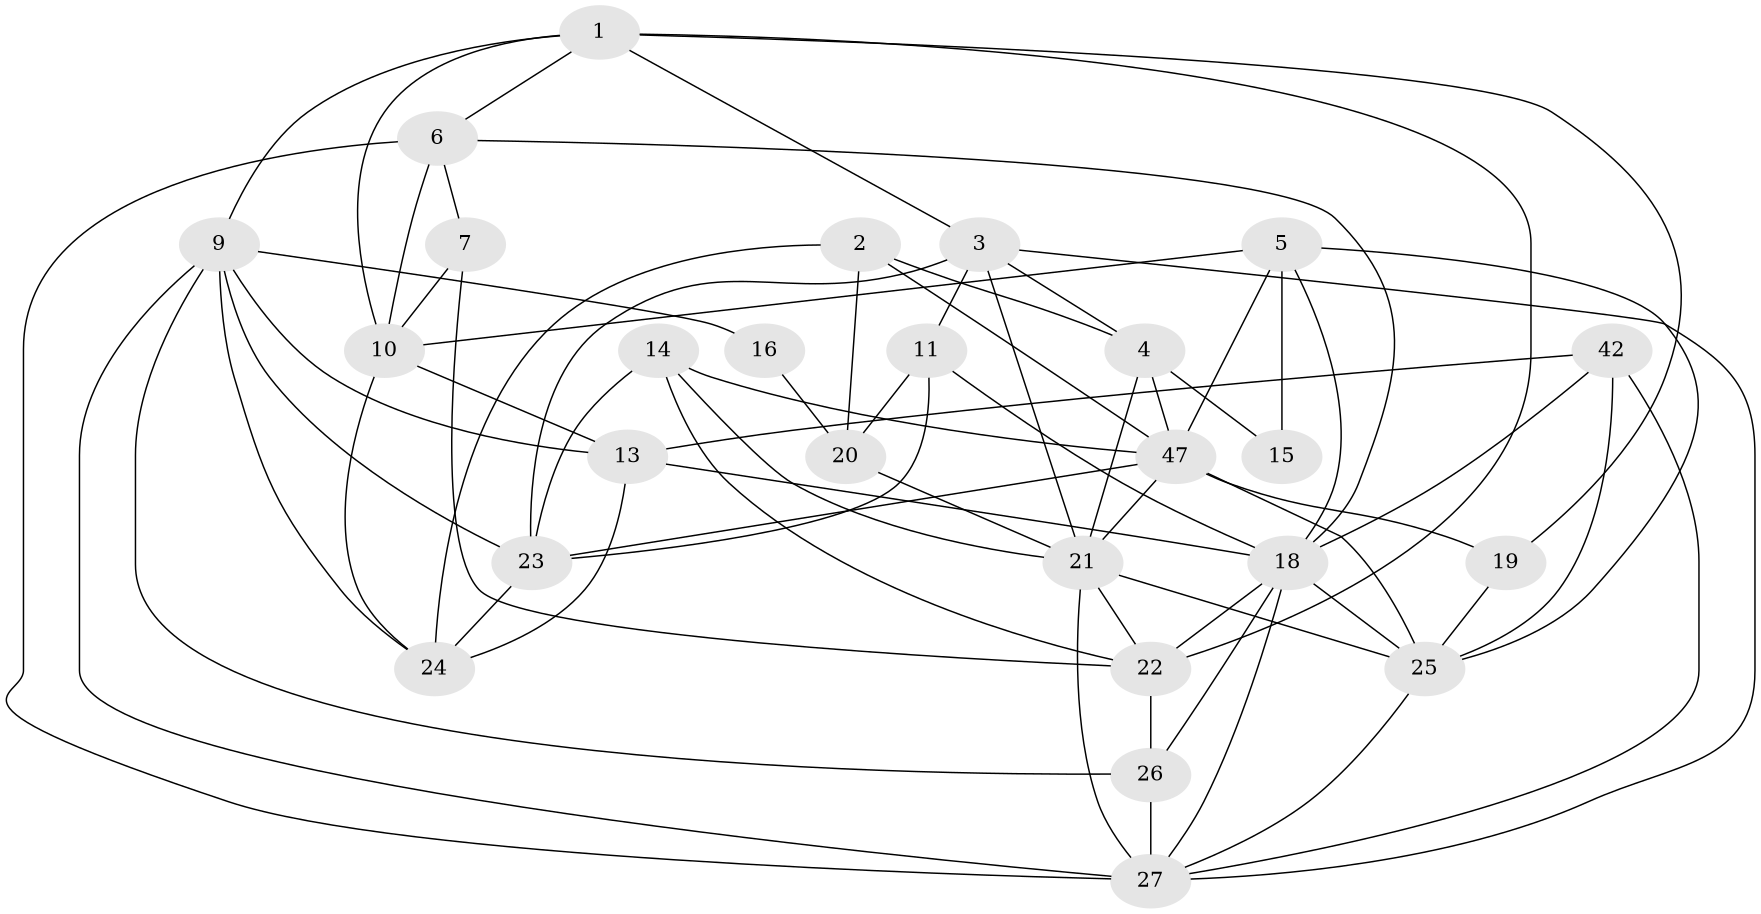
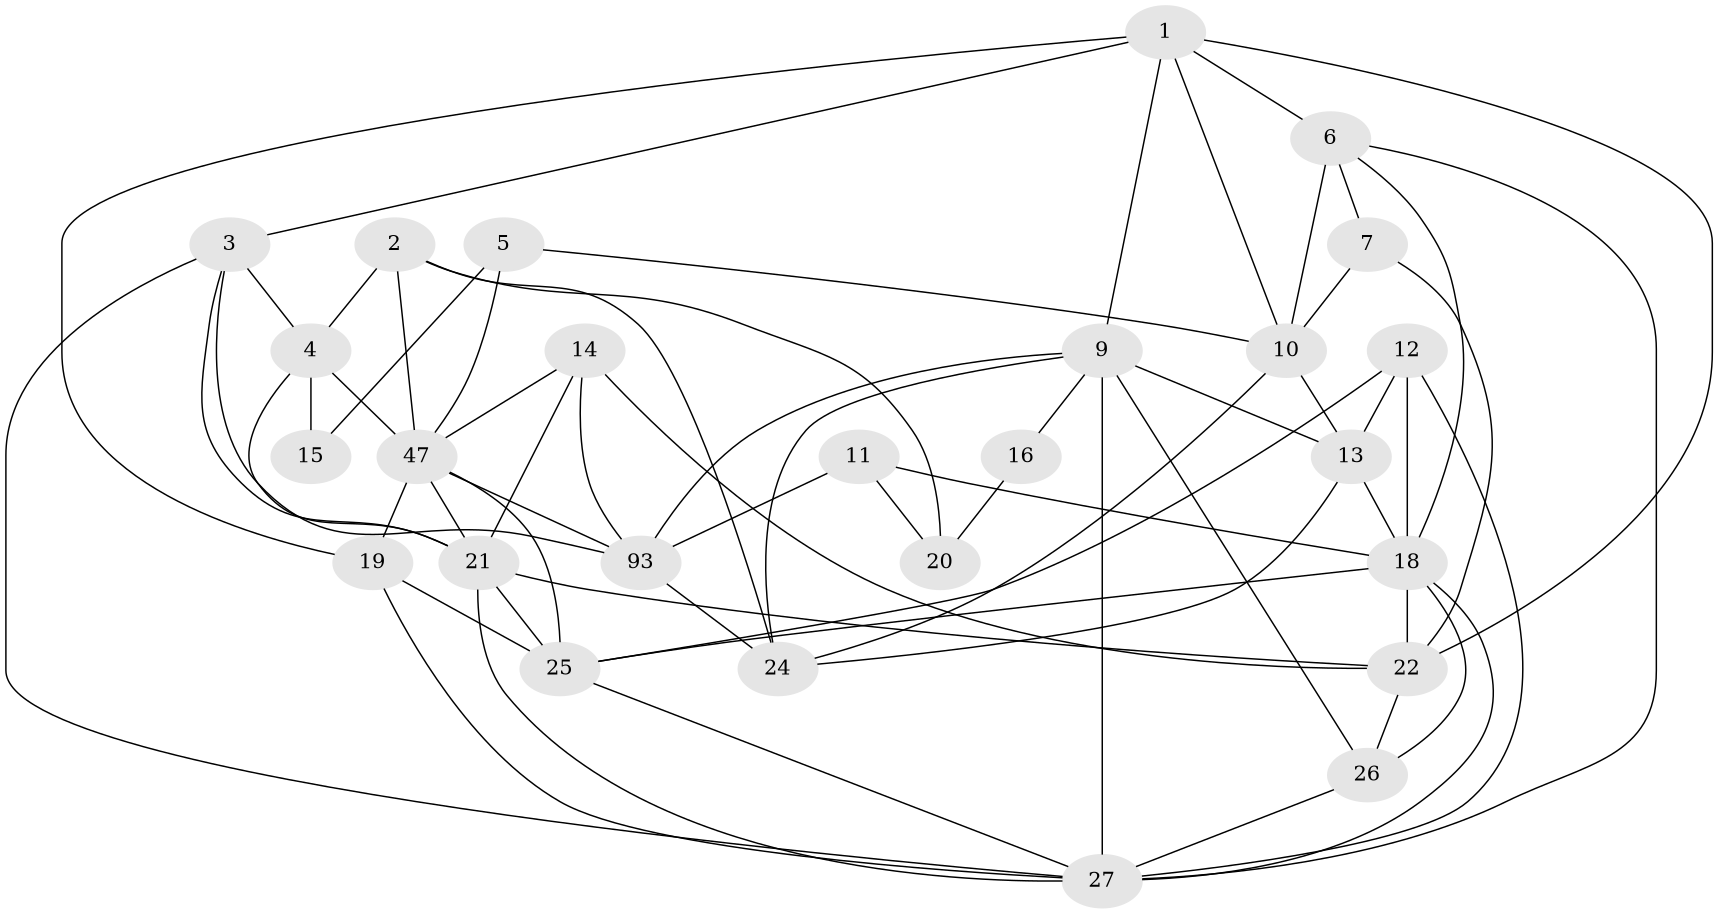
edge "3" -- "11": removed
node "42": label "42" -> "12"
edge "5" -- "25": removed
edge "5" -- "18": removed
edge "20" -- "21": removed
node "23": label "23" -> "93"
edge "19" -- "27": added
